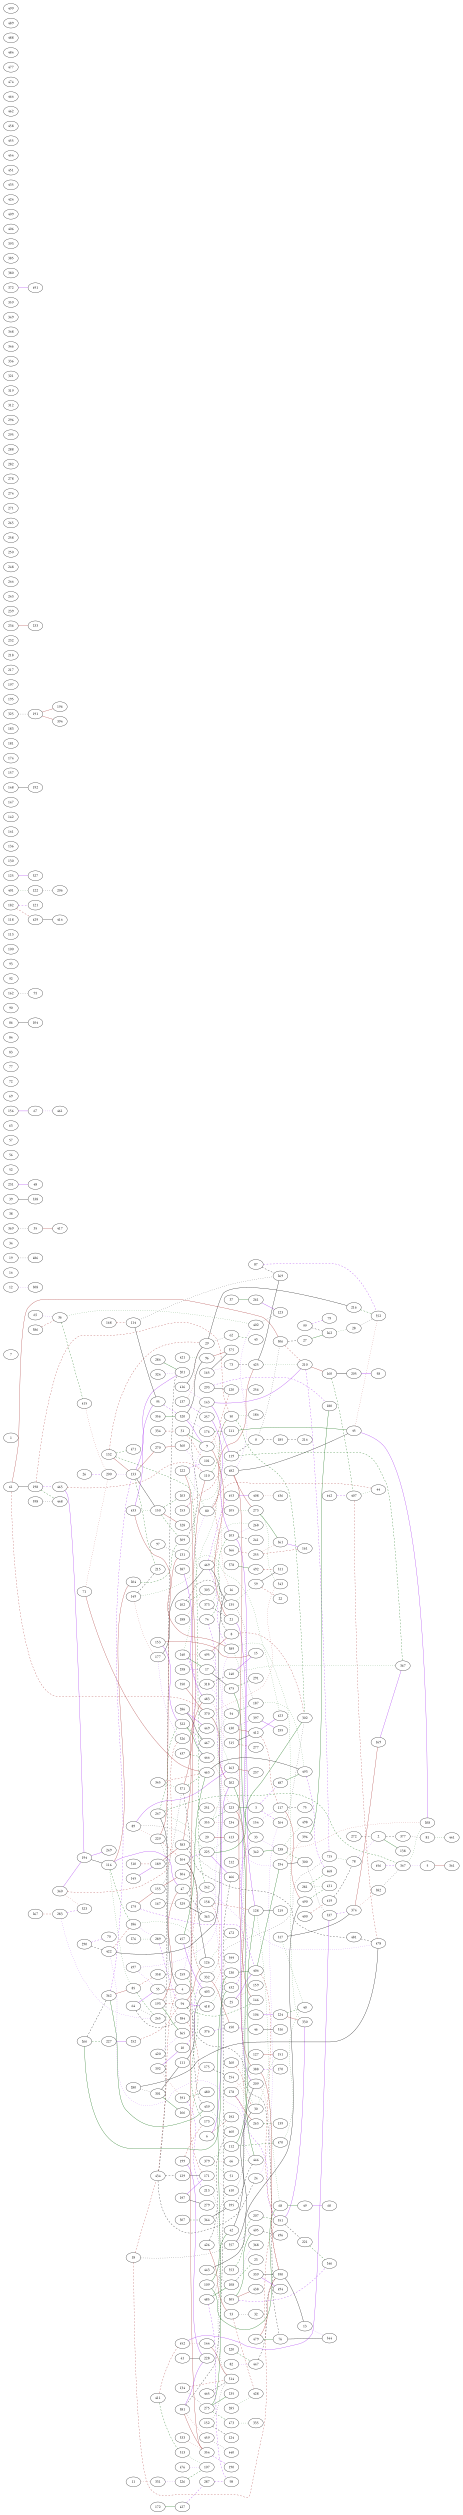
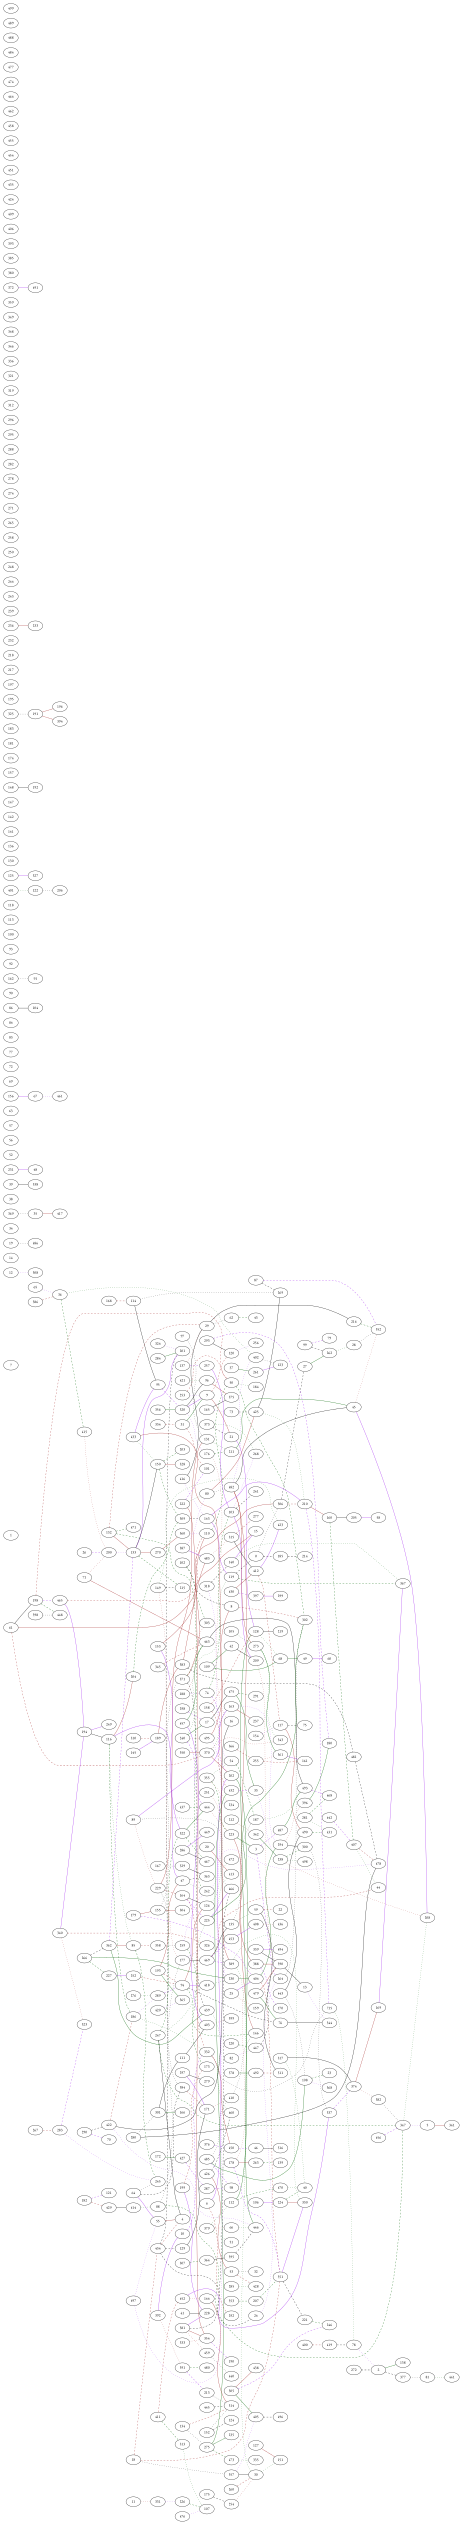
node "88": added
